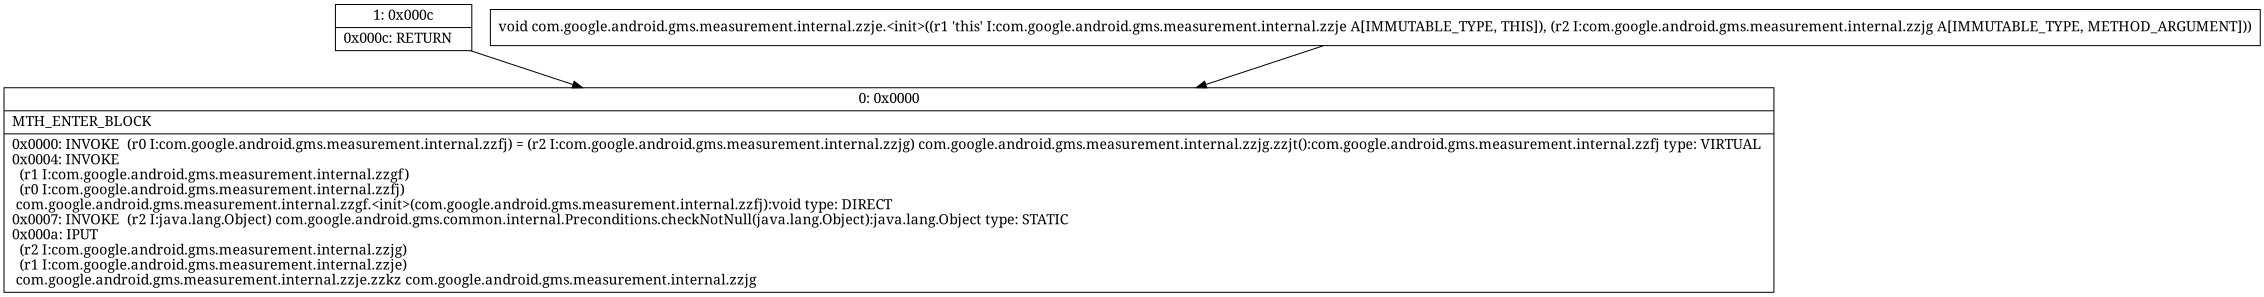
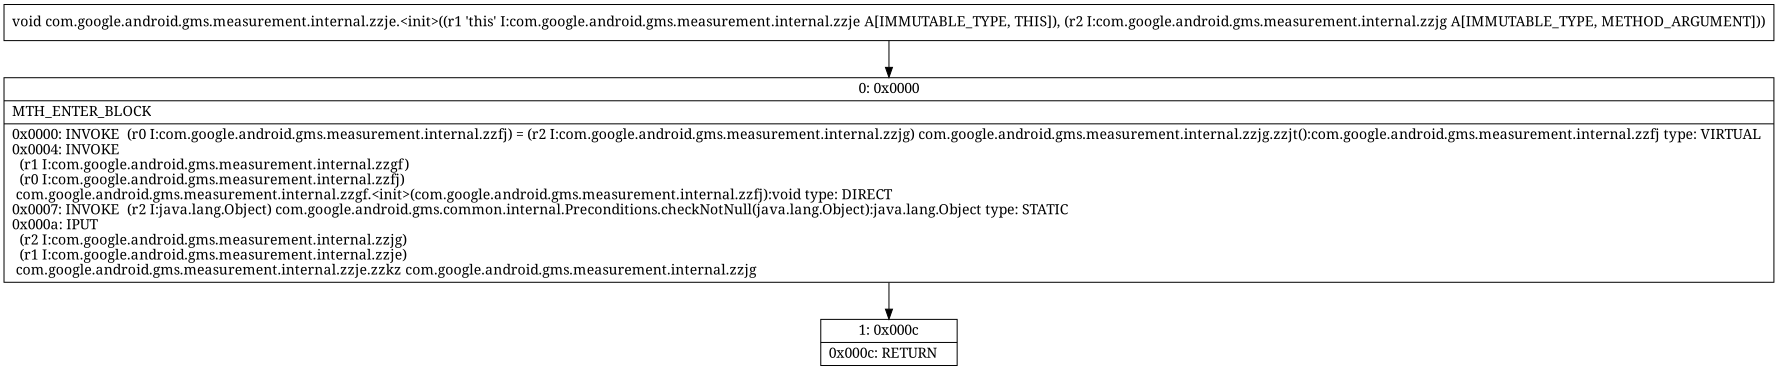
edge "1: 0x000c" -> "0: 0x0000": reversed
